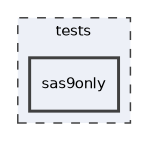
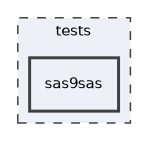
node "sas9only": label "sas9only" -> "sas9sas"
